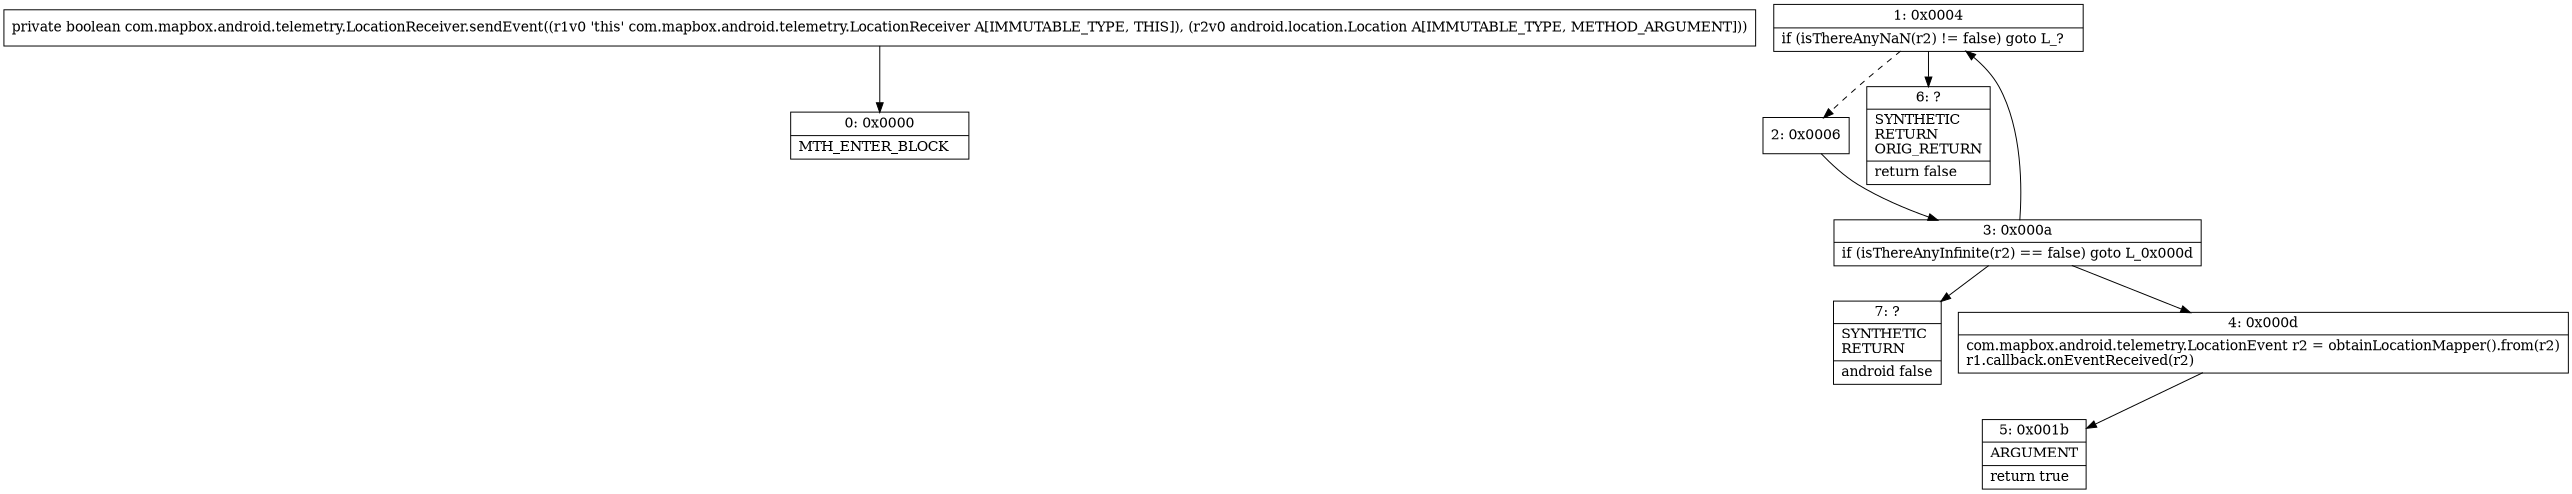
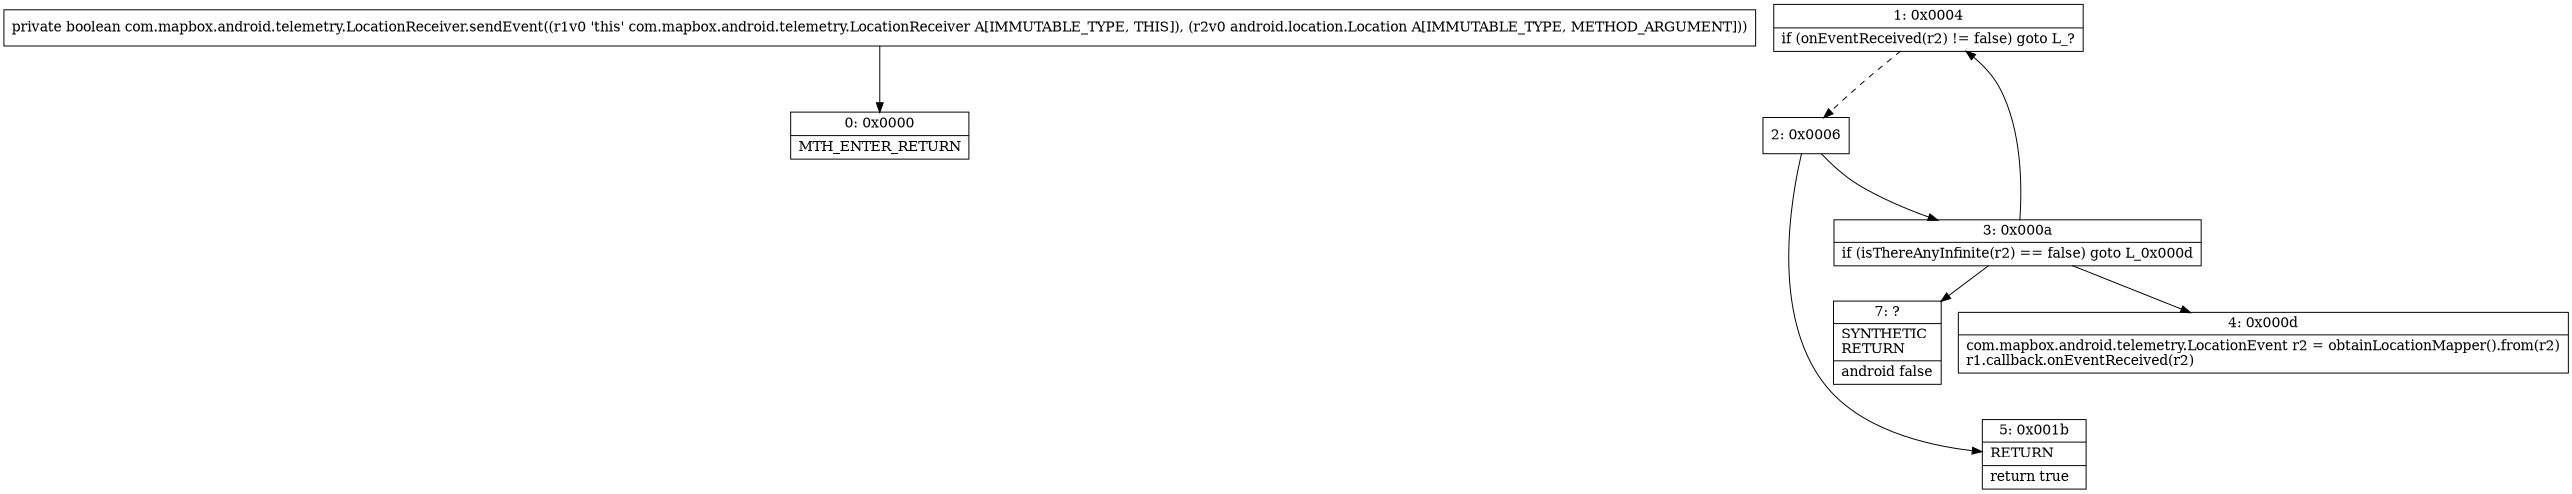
node "1: 0x0004": text "if (isThereAnyNaN(r2) != false) goto L_?" -> "if (onEventReceived(r2) != false) goto L_?"
node "6: ?": removed
node "0: 0x0000": text "MTH_ENTER_BLOCK" -> "MTH_ENTER_RETURN"
edge "4: 0x000d" -> "5: 0x001b": now "2: 0x0006" -> "5: 0x001b"
node "5: 0x001b": text "ARGUMENT" -> "RETURN"
